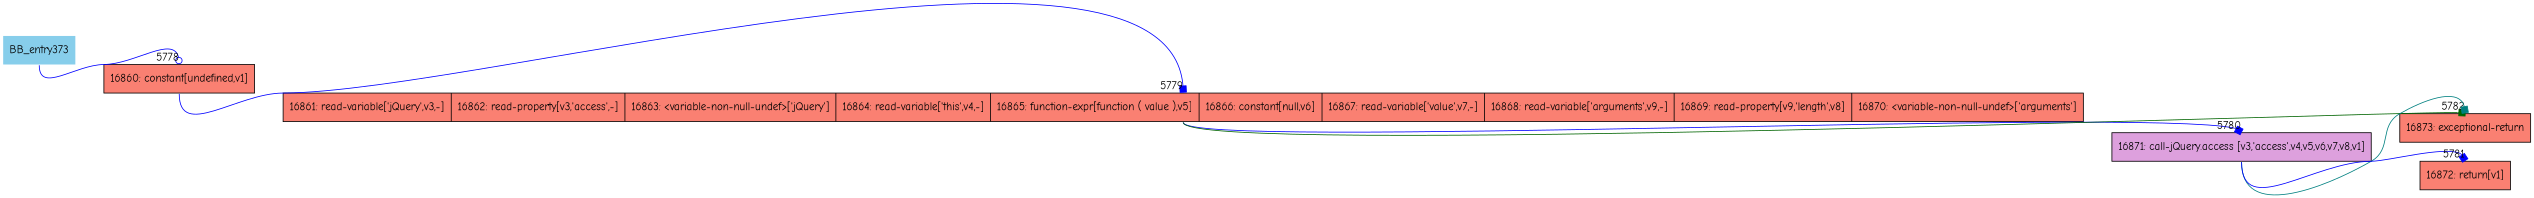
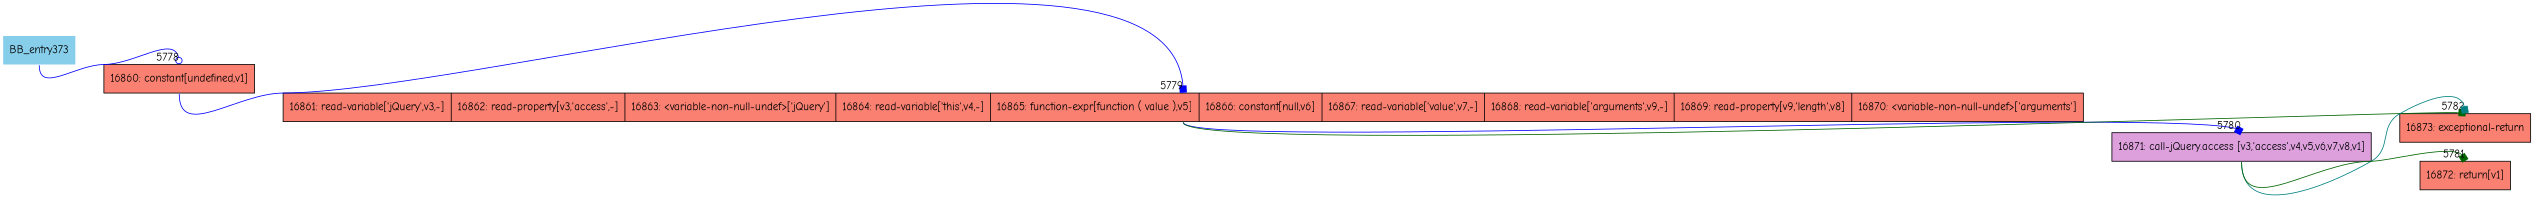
edge "16871: call-jQuery.access [v3,'access',v4,v5,v6,v7,v8,v1]" -> "16872: return[v1]": color blue -> darkgreen
